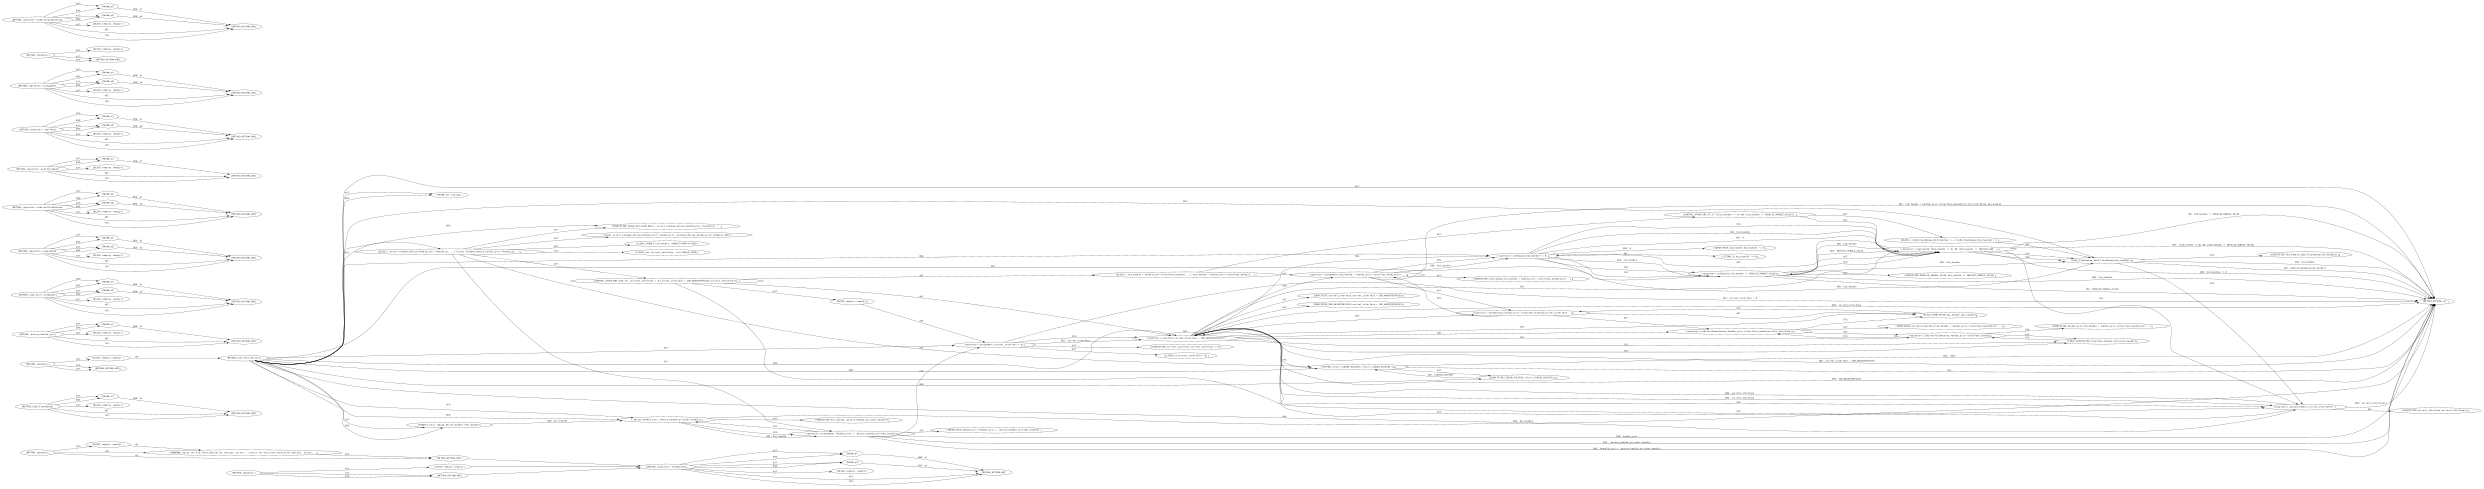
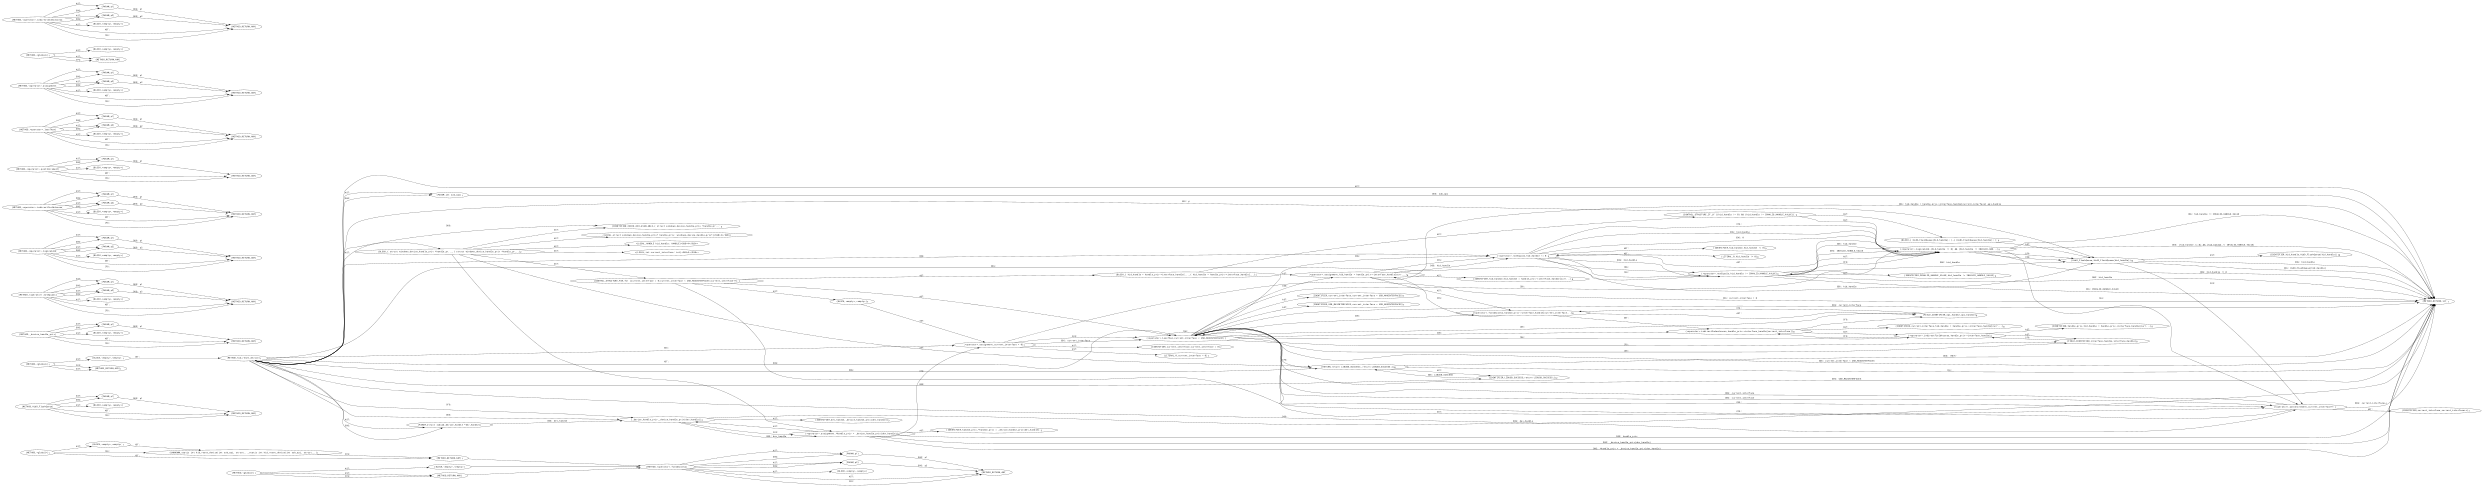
edge "(PARAM,int sub_api)" -> "(METHOD_RETURN,int)": added, label "DDG: sub_api"
edge "(METHOD,hid_reset_device)" -> "(HidD_FlushQueue,HidD_FlushQueue(hid_handle))": label "DDG: " -> "DDG: p1"
edge "(<operator>.notEquals,hid_handle != 0)" -> "(IDENTIFIER,hid_handle,hid_handle != 0)": label "DDG: 0" -> "AST: "
